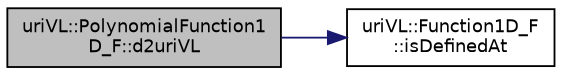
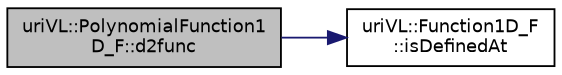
node "uriVL::PolynomialFunction1 D_F::d2uriVL": label "uriVL::PolynomialFunction1 D_F::d2uriVL" -> "uriVL::PolynomialFunction1 D_F::d2func"
